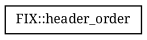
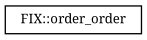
node "FIX::header_order": label "FIX::header_order" -> "FIX::order_order"
